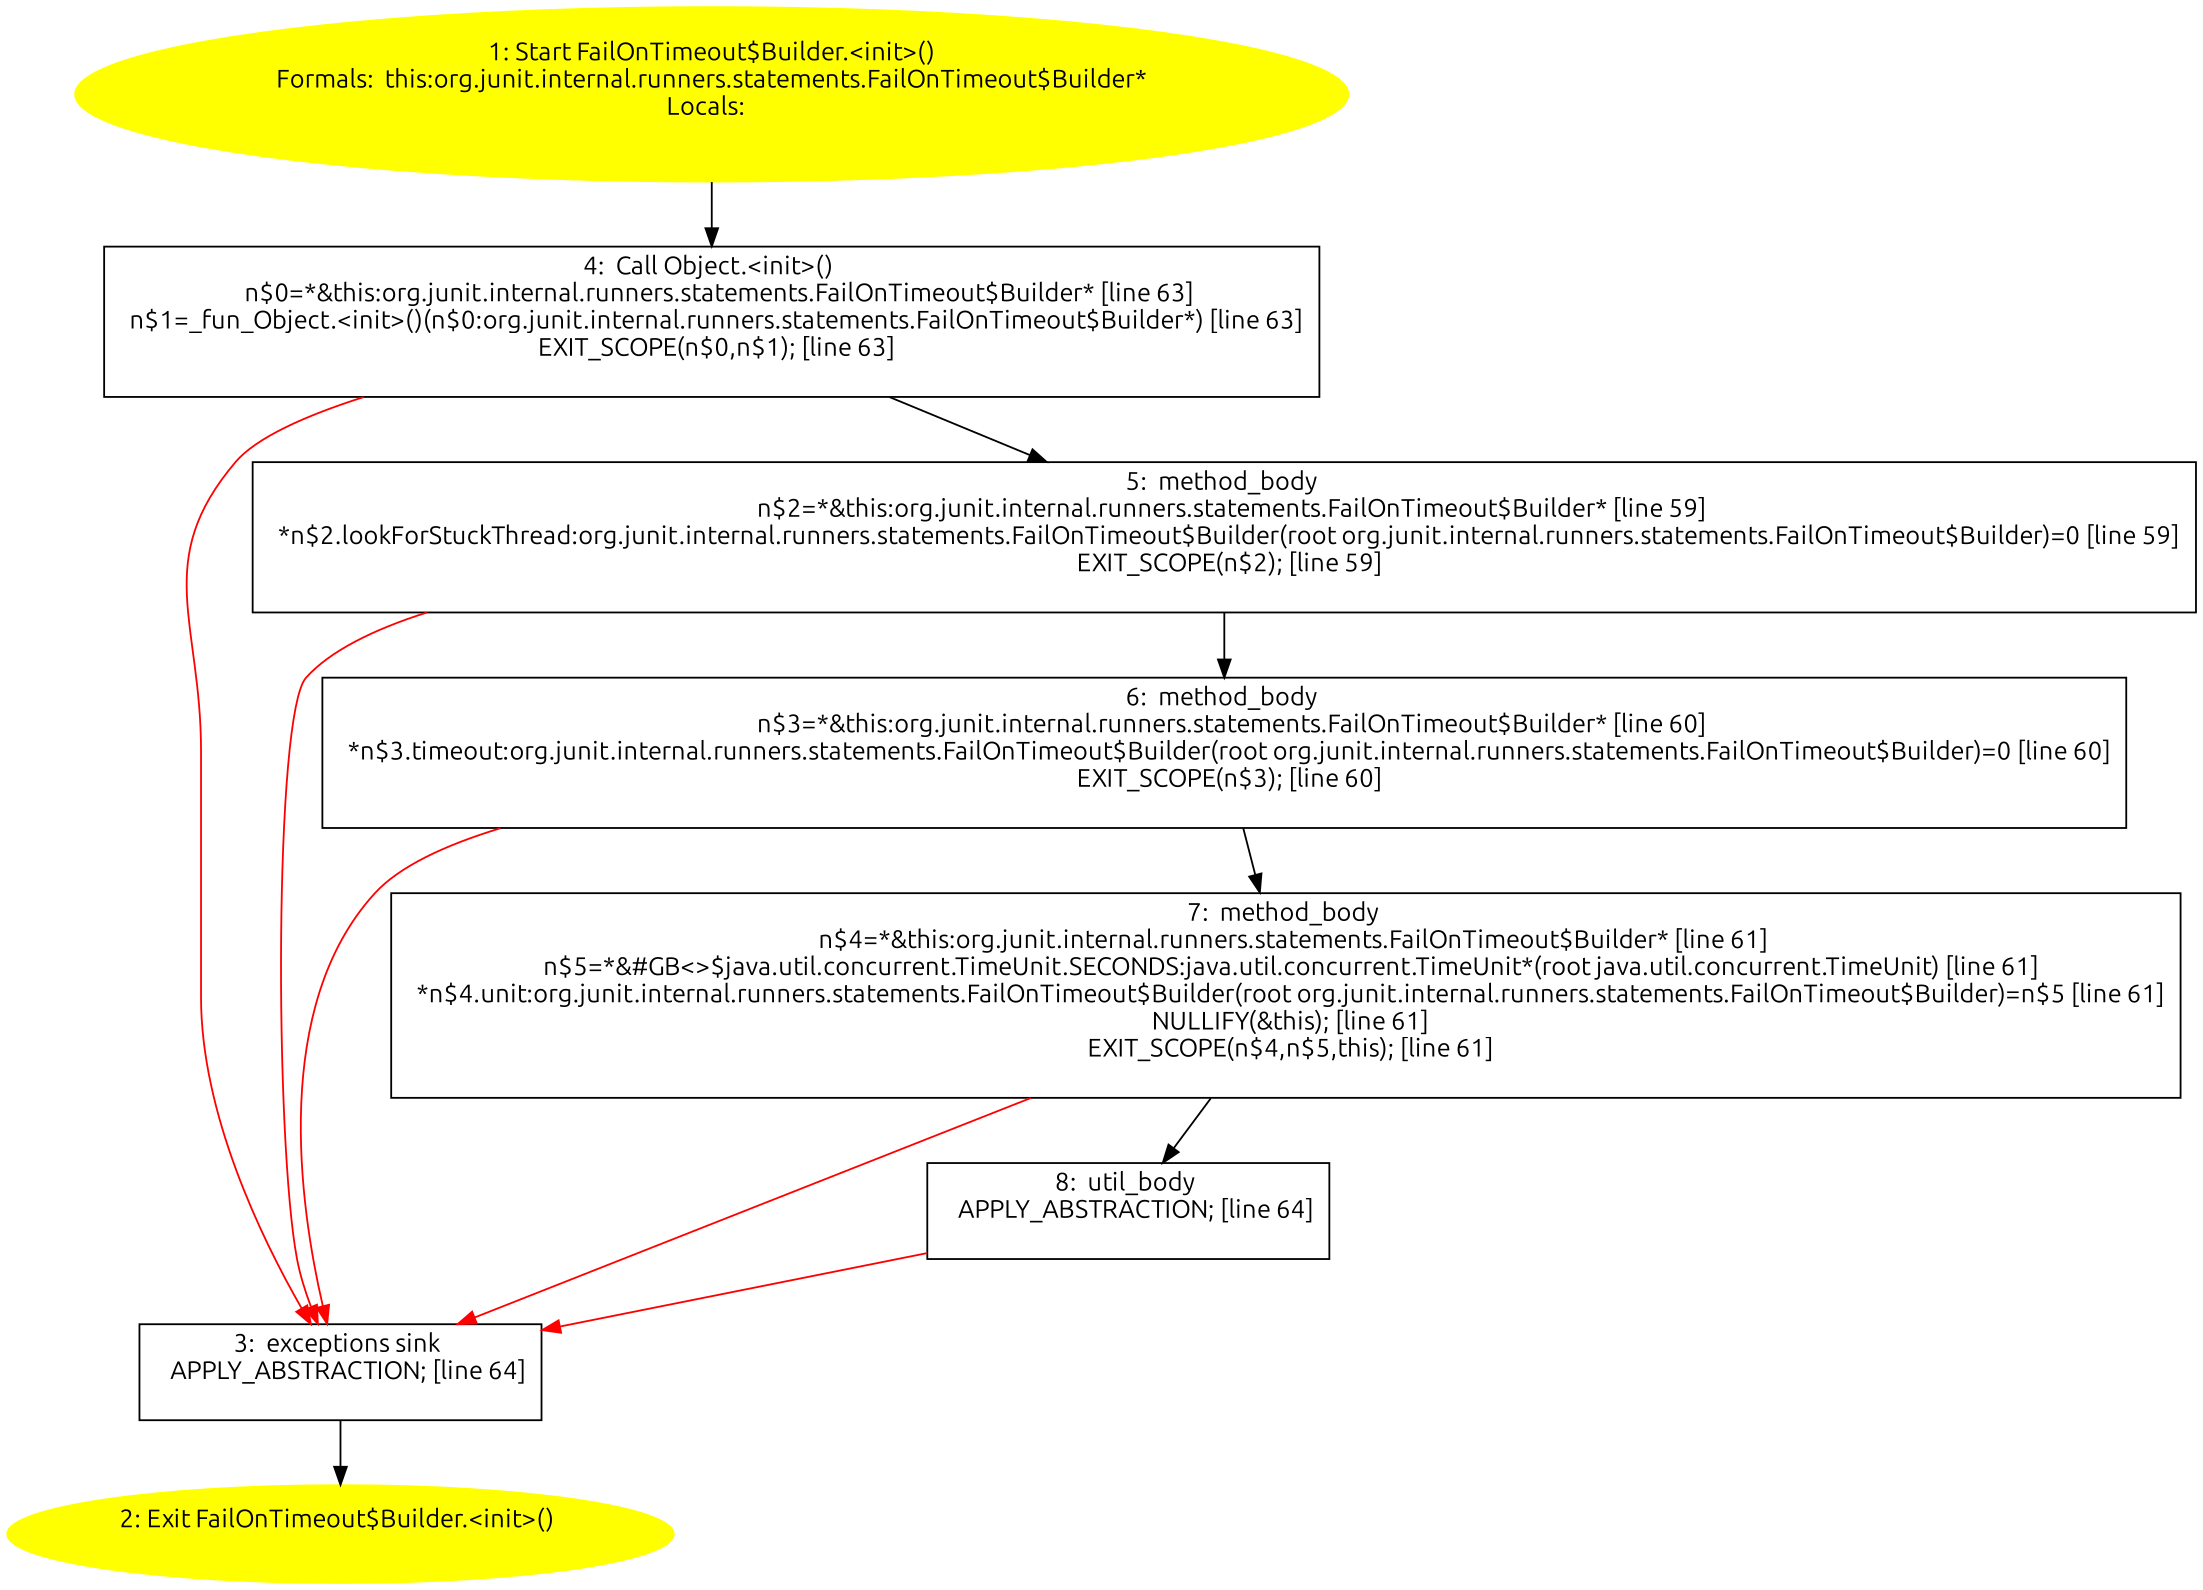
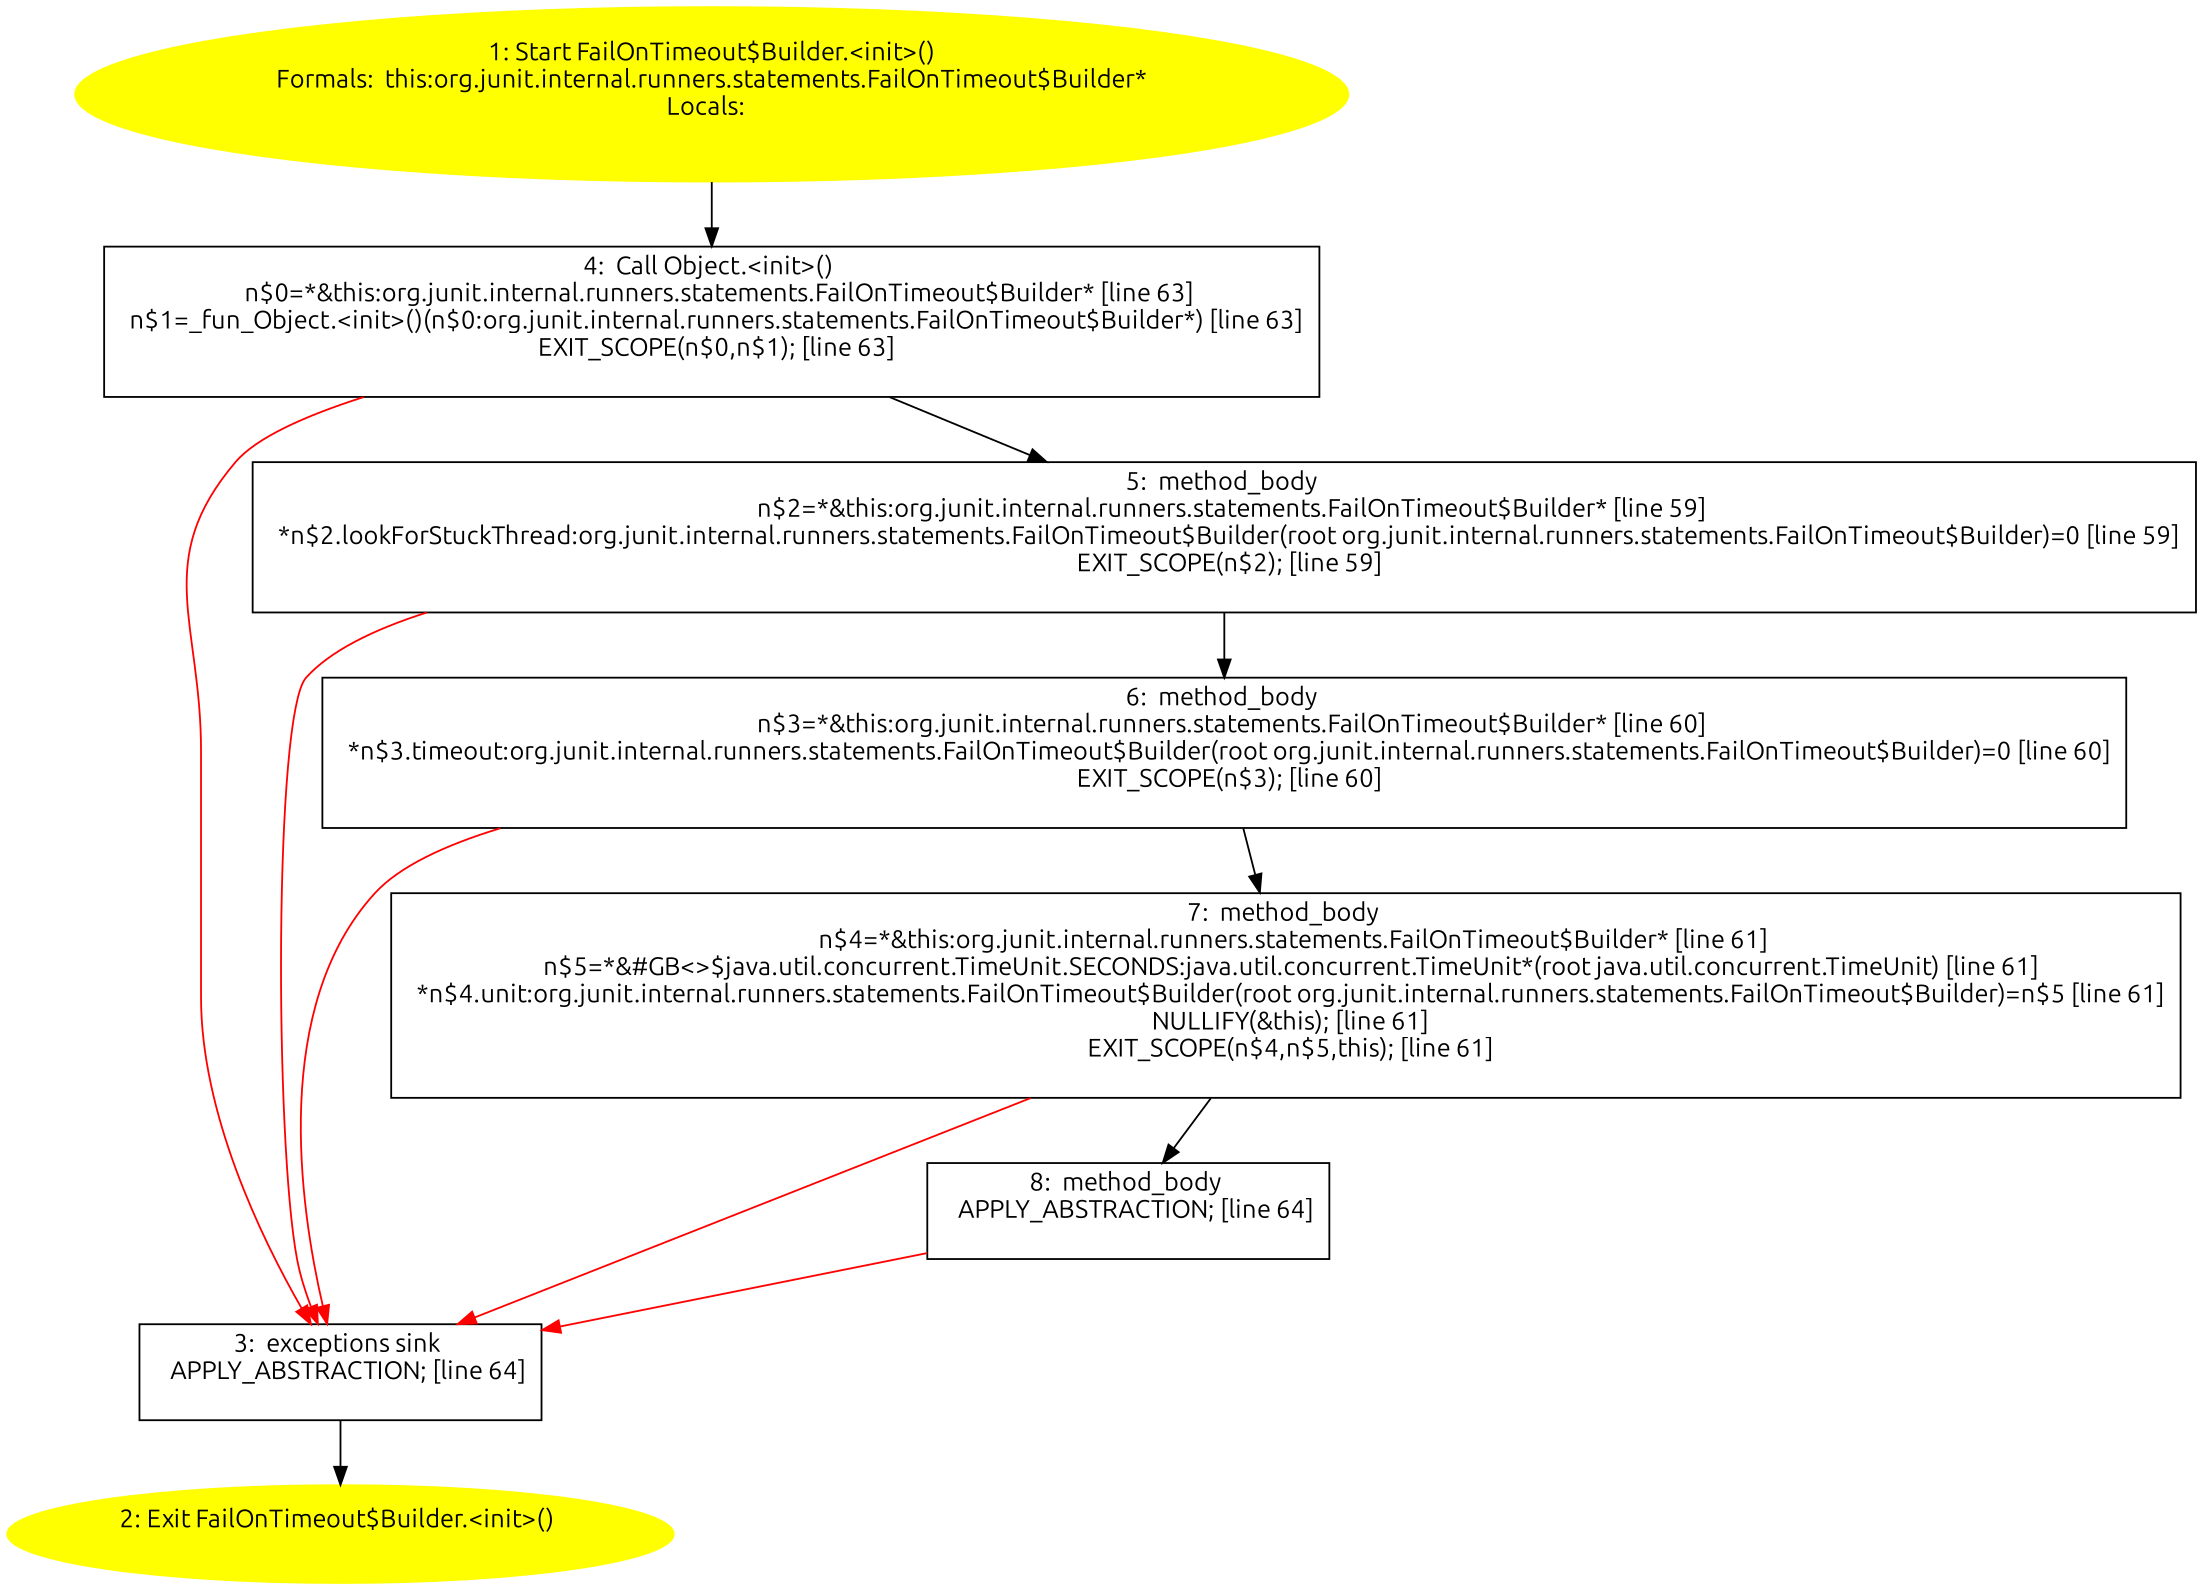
node "8:  util_body APPLY_ABSTRACTION; [line 64]": label "8:  util_body APPLY_ABSTRACTION; [line 64]" -> "8:  method_body APPLY_ABSTRACTION; [line 64]"
